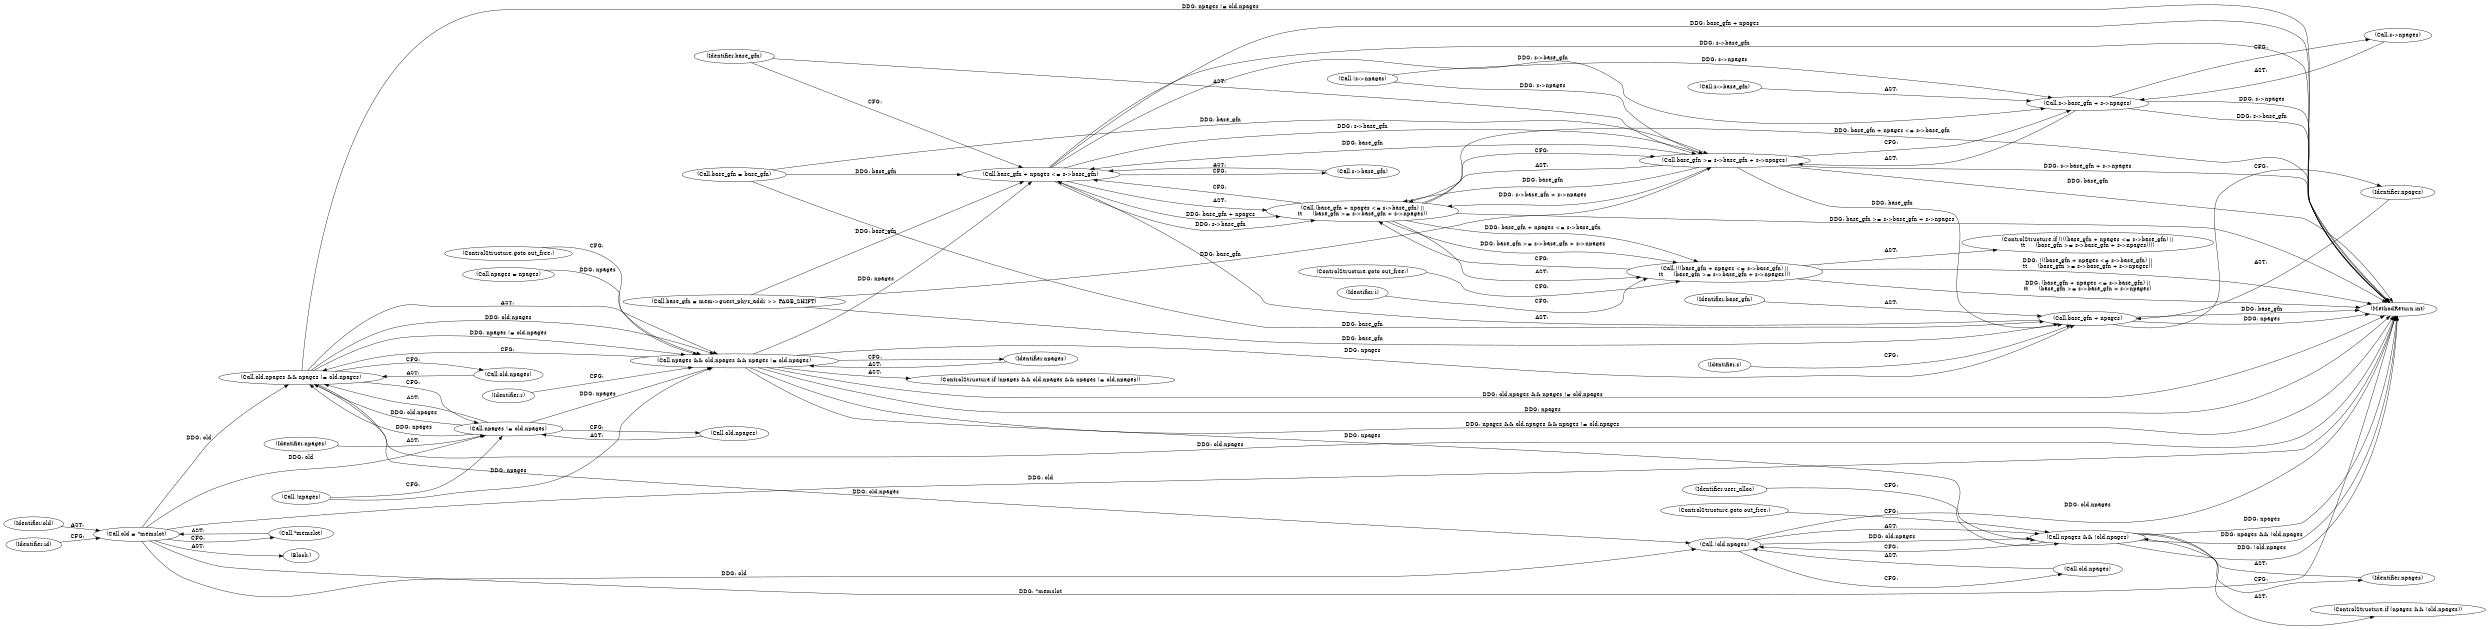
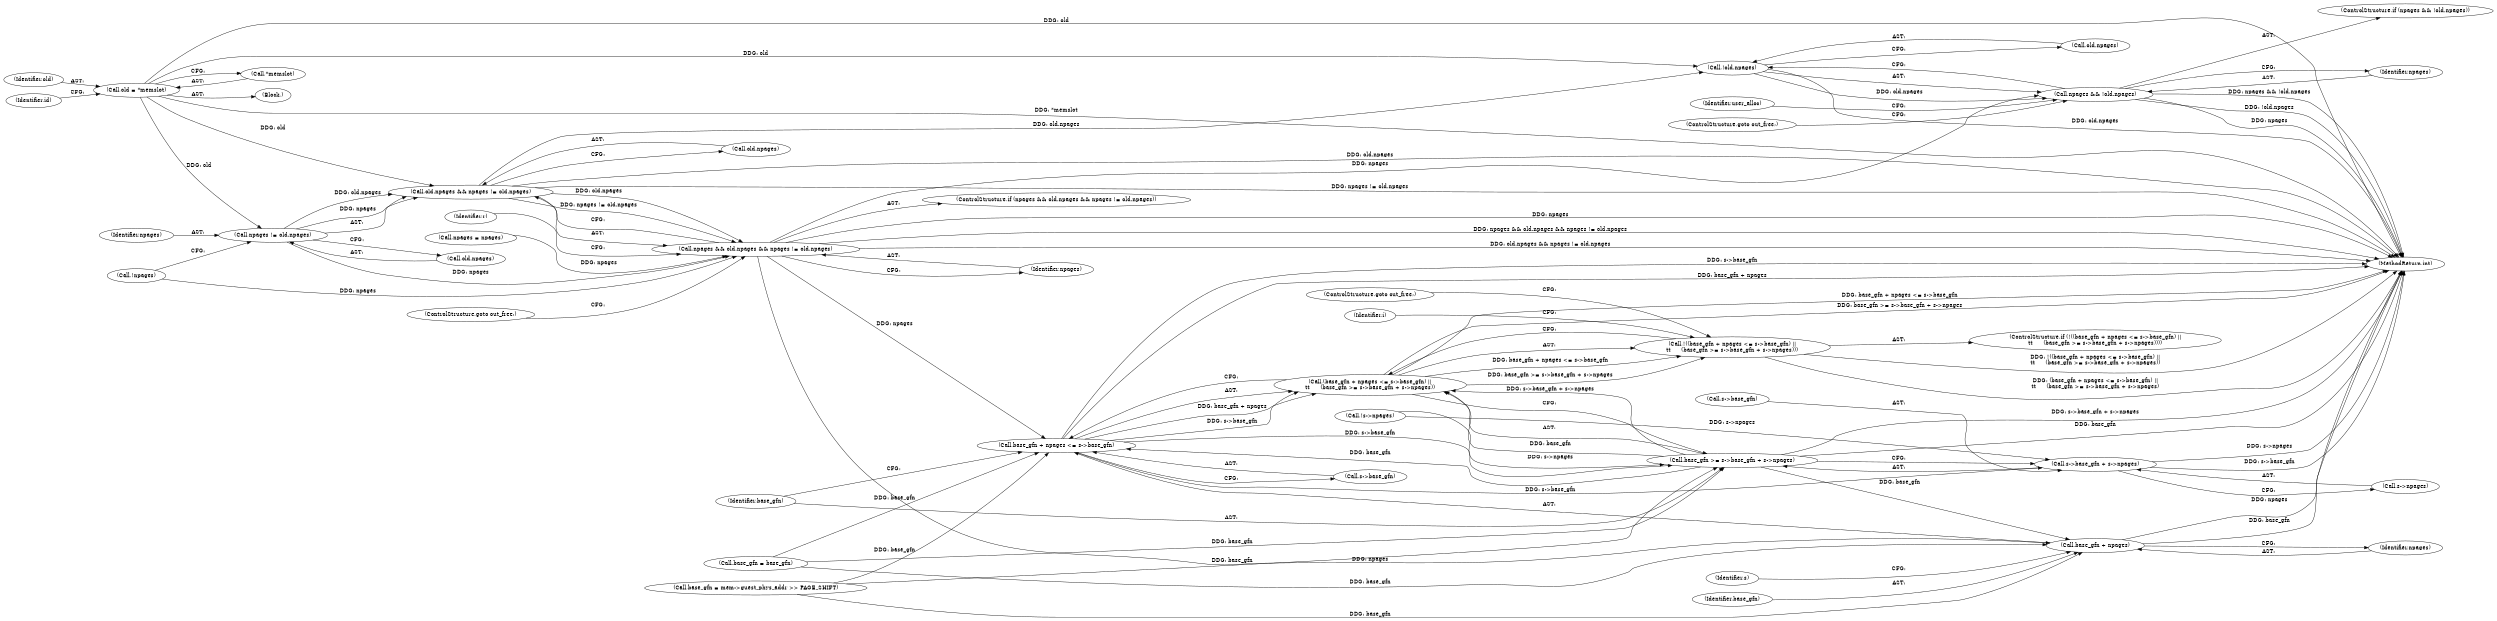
edge "(Call,old.npages && npages != old.npages)" -> "(Call,npages != old.npages)": removed, label "CFG:"
